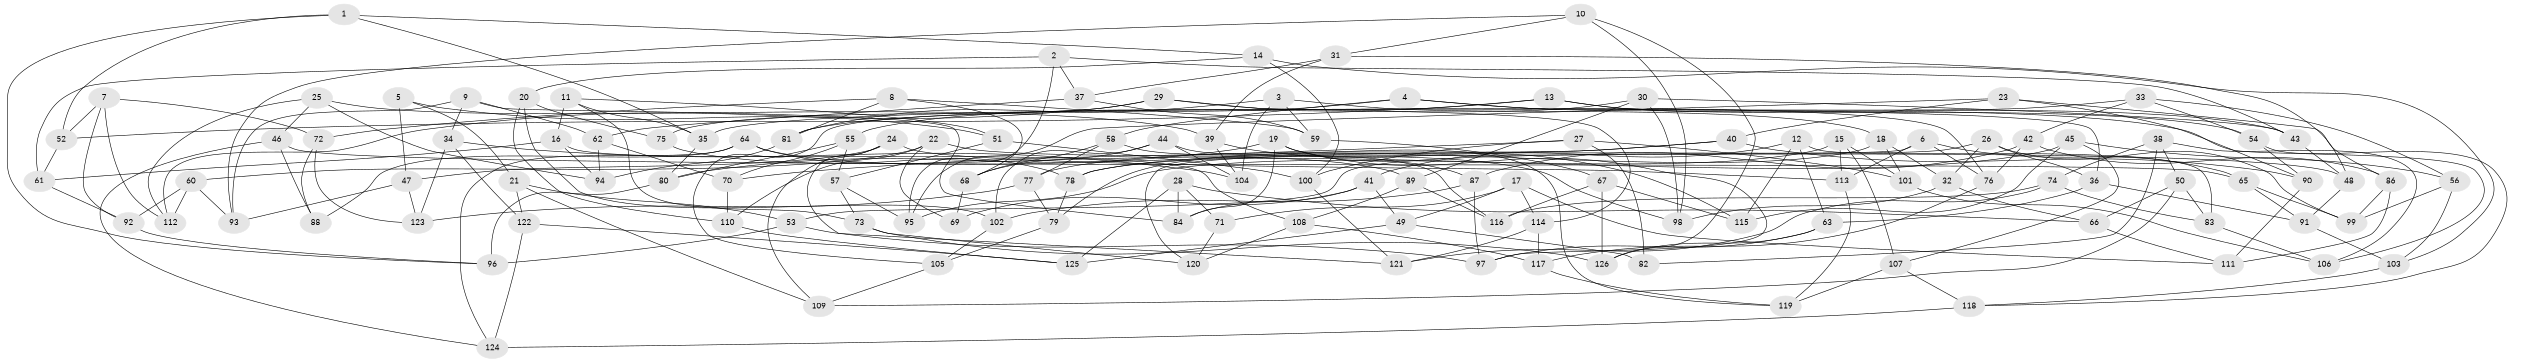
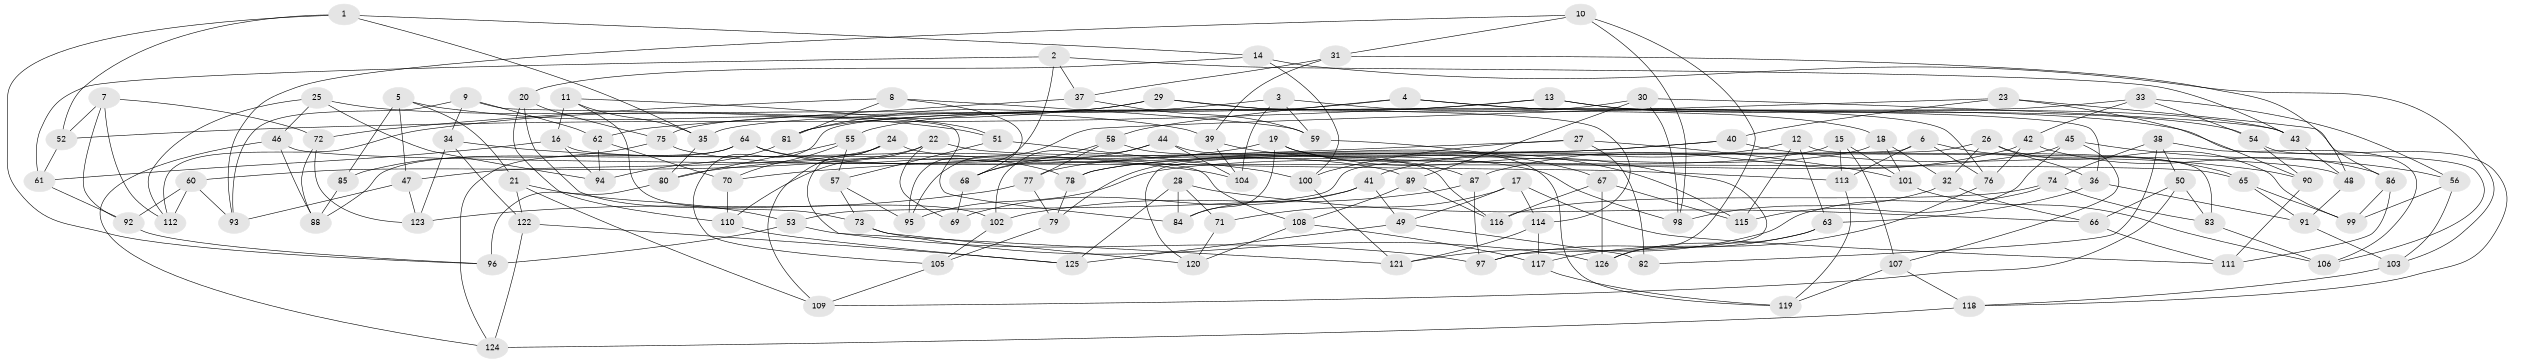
node "85": added
